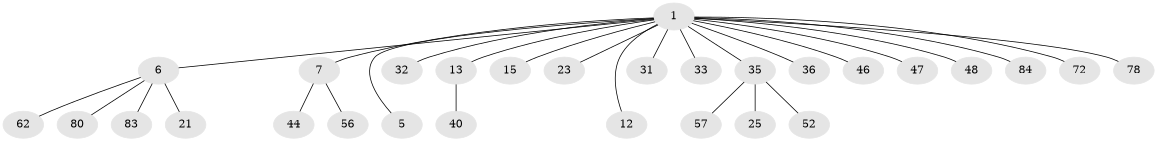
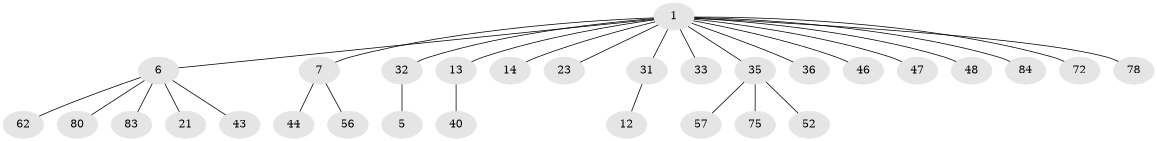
edge "1" -- "5": now "32" -- "5"
edge "1" -- "12": now "31" -- "12"
node "15": label "15" -> "14"
node "43": added
node "25": label "25" -> "75"
